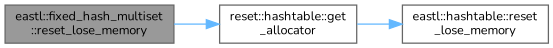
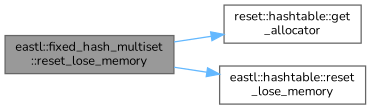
edge "reset::hashtable::get _allocator" -> "eastl::hashtable::reset _lose_memory": now "eastl::fixed_hash_multiset ::reset_lose_memory" -> "eastl::hashtable::reset _lose_memory"
